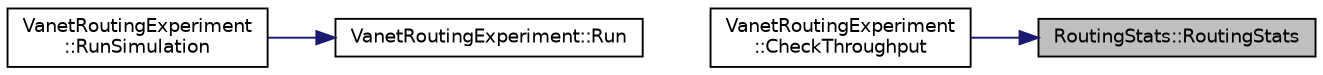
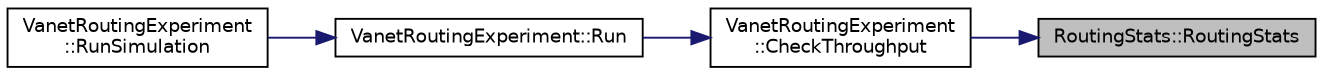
edge "VanetRoutingExperiment::Run" -> "VanetRoutingExperiment ::CheckThroughput": added
